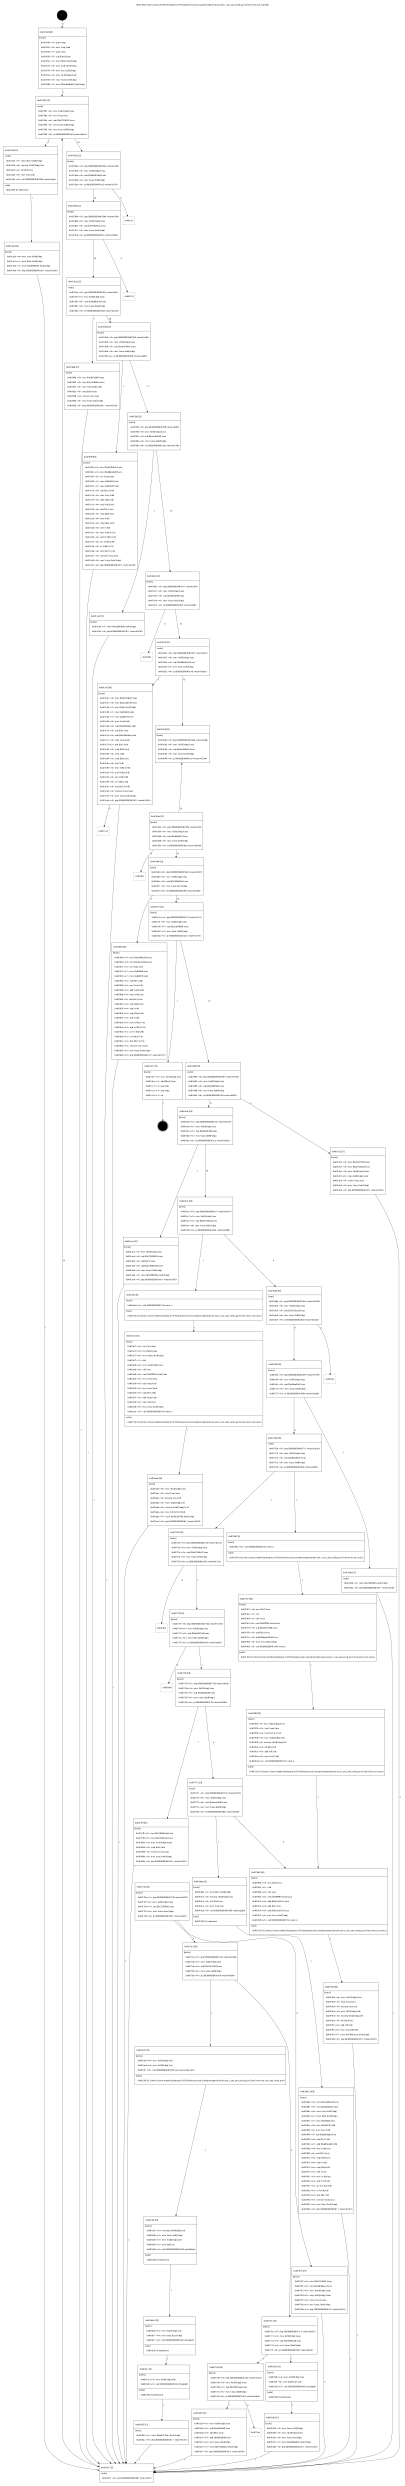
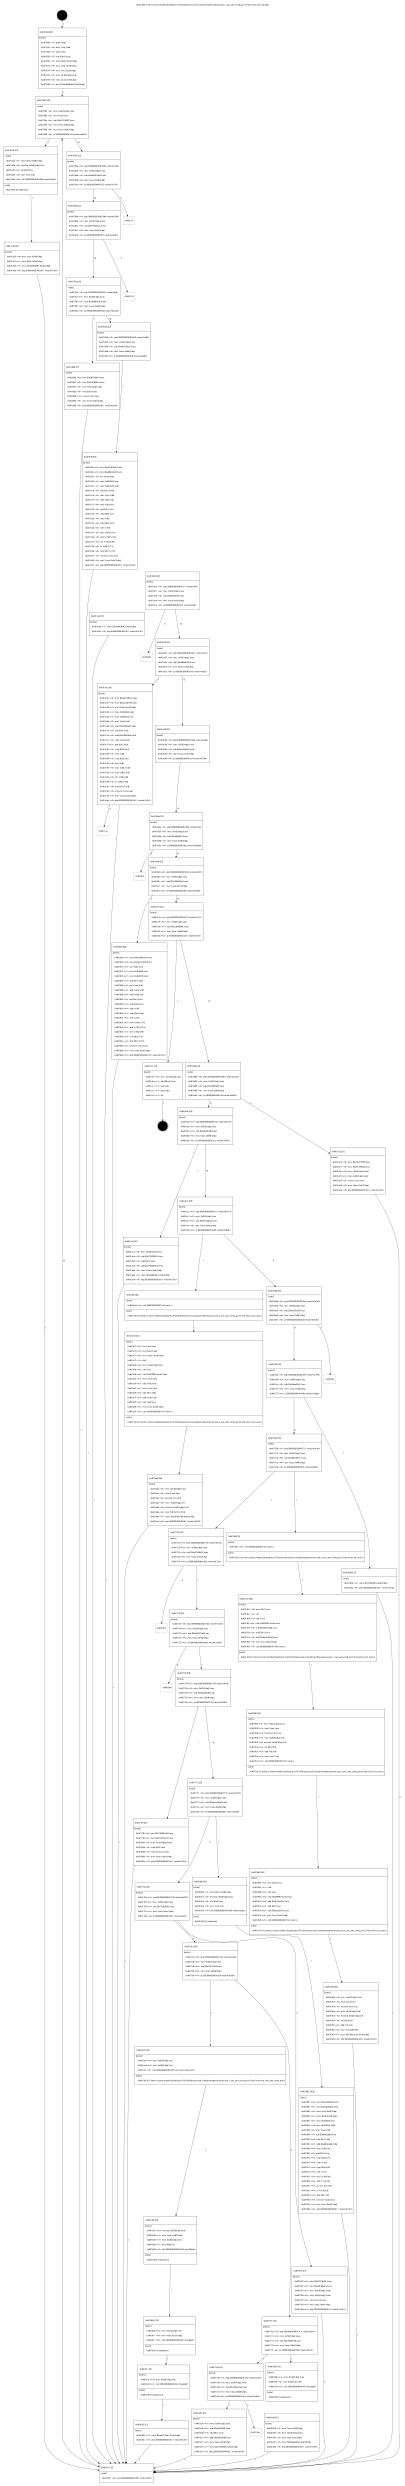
node "0x4015f6 [22]": removed
edge "0x40164e [22]" -> "0x401638 [22]": reversed
edge "0x401771 [25]" -> "0x4019b2 [40]": now "0x401771 [25]" -> "0x40178a [25]"
edge "0x40182b [13]" -> "0x401838 [21]": removed, label "1"
